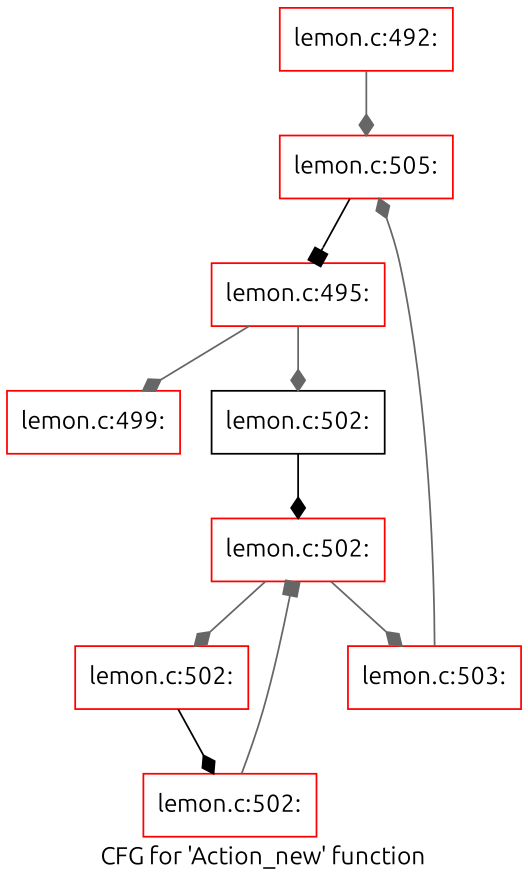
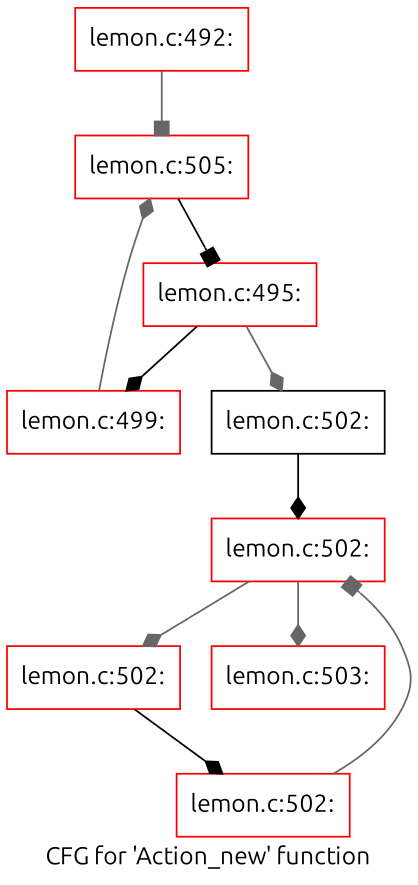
edge "lemon.c:492:" -> "lemon.c:505:": arrowhead diamond -> box
edge "lemon.c:495:" -> "lemon.c:499:": color gray40 -> black
edge "lemon.c:503:" -> "lemon.c:505:": now "lemon.c:499:" -> "lemon.c:505:"
